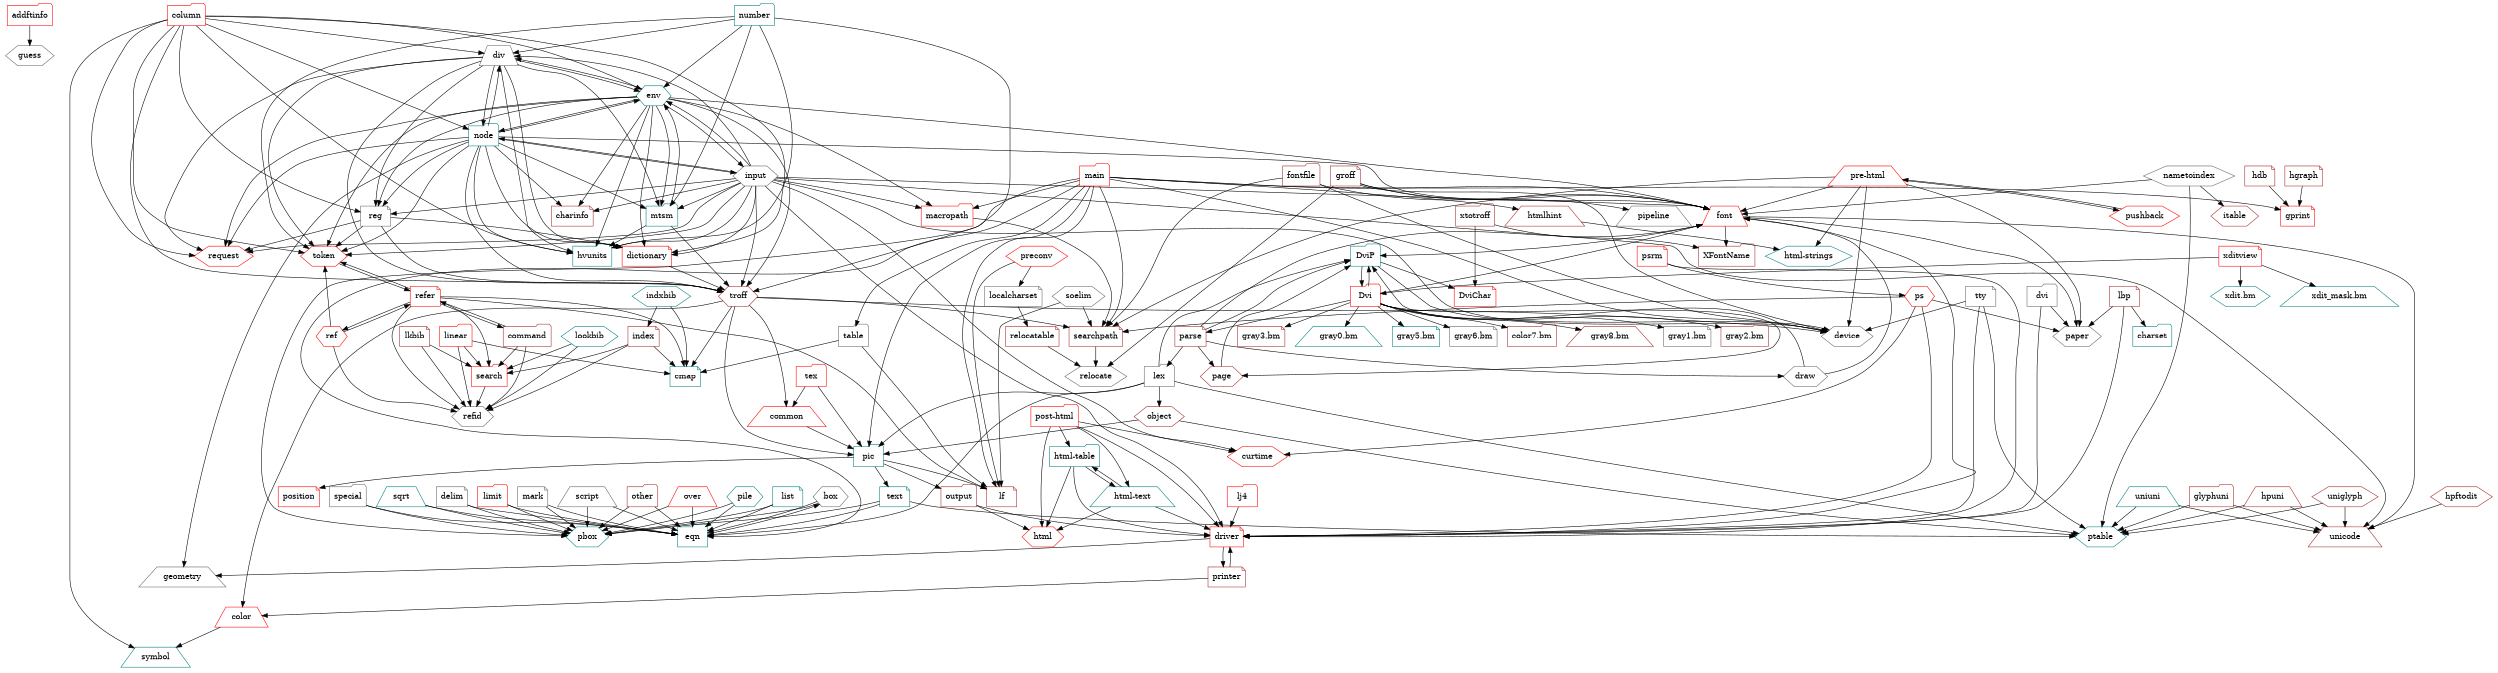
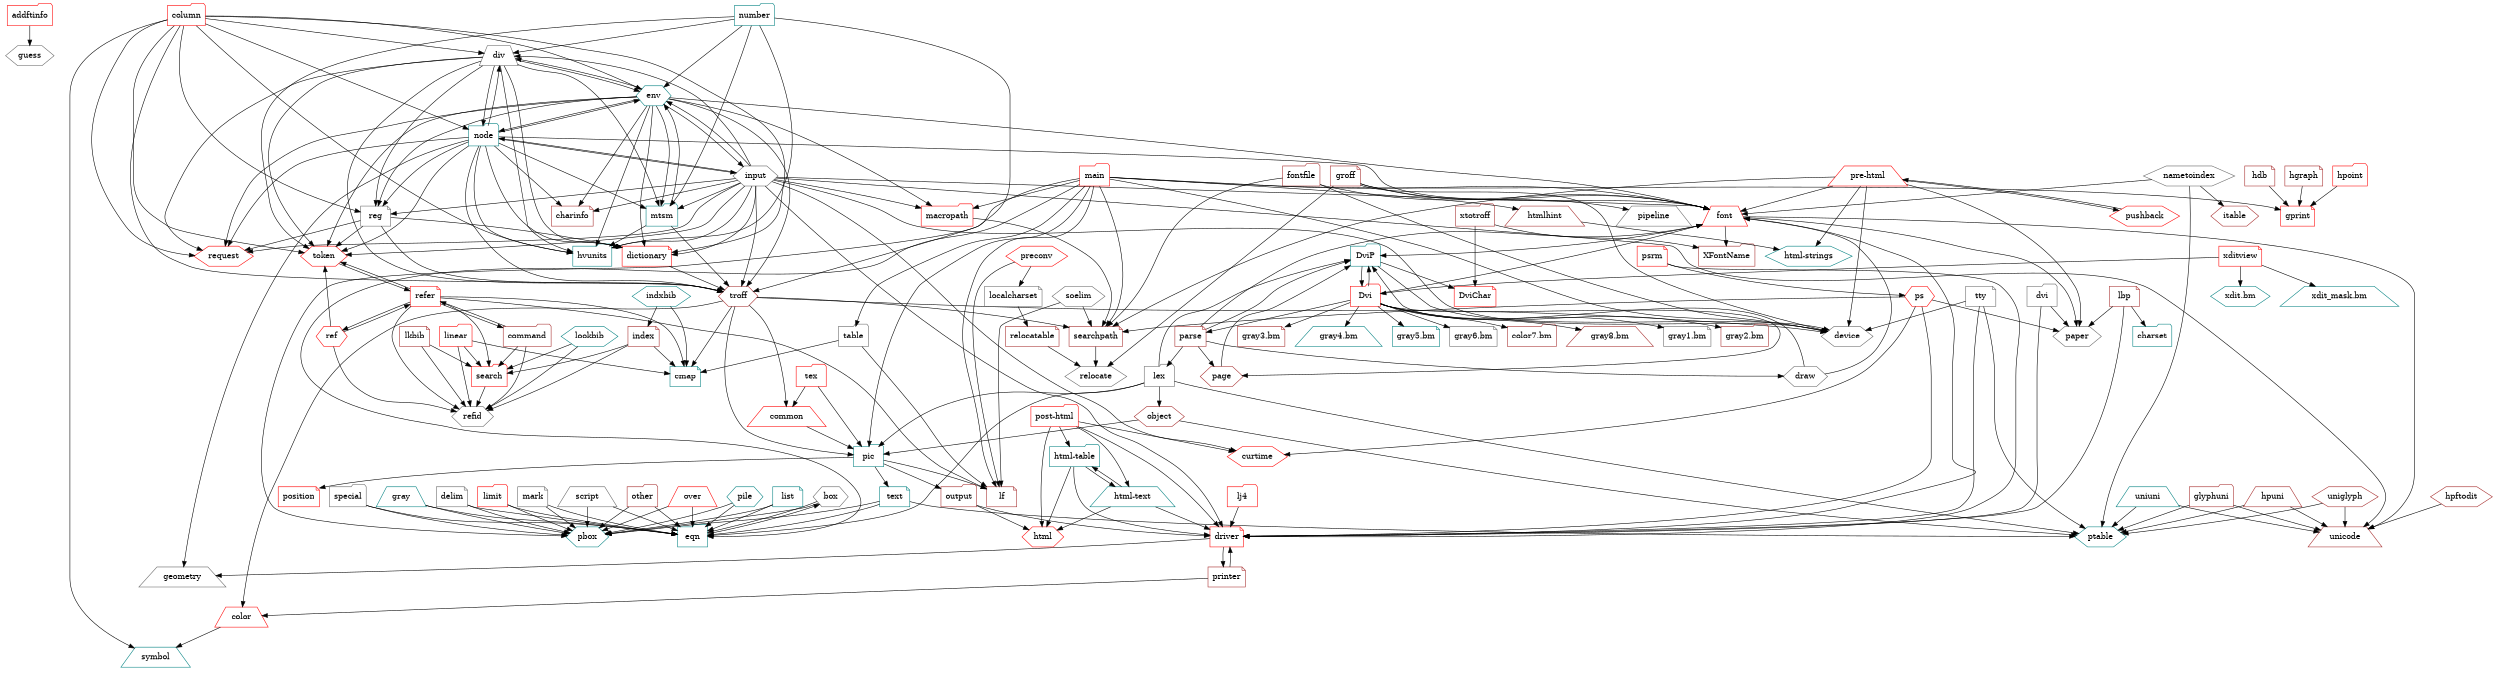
node "hpoint": added
node "gray0.bm": label "gray0.bm" -> "gray4.bm"
node "sqrt": label "sqrt" -> "gray"
